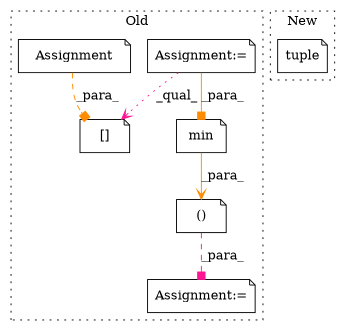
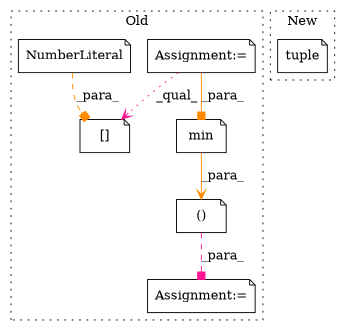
node "Assignment": label "Assignment" -> "NumberLiteral"
